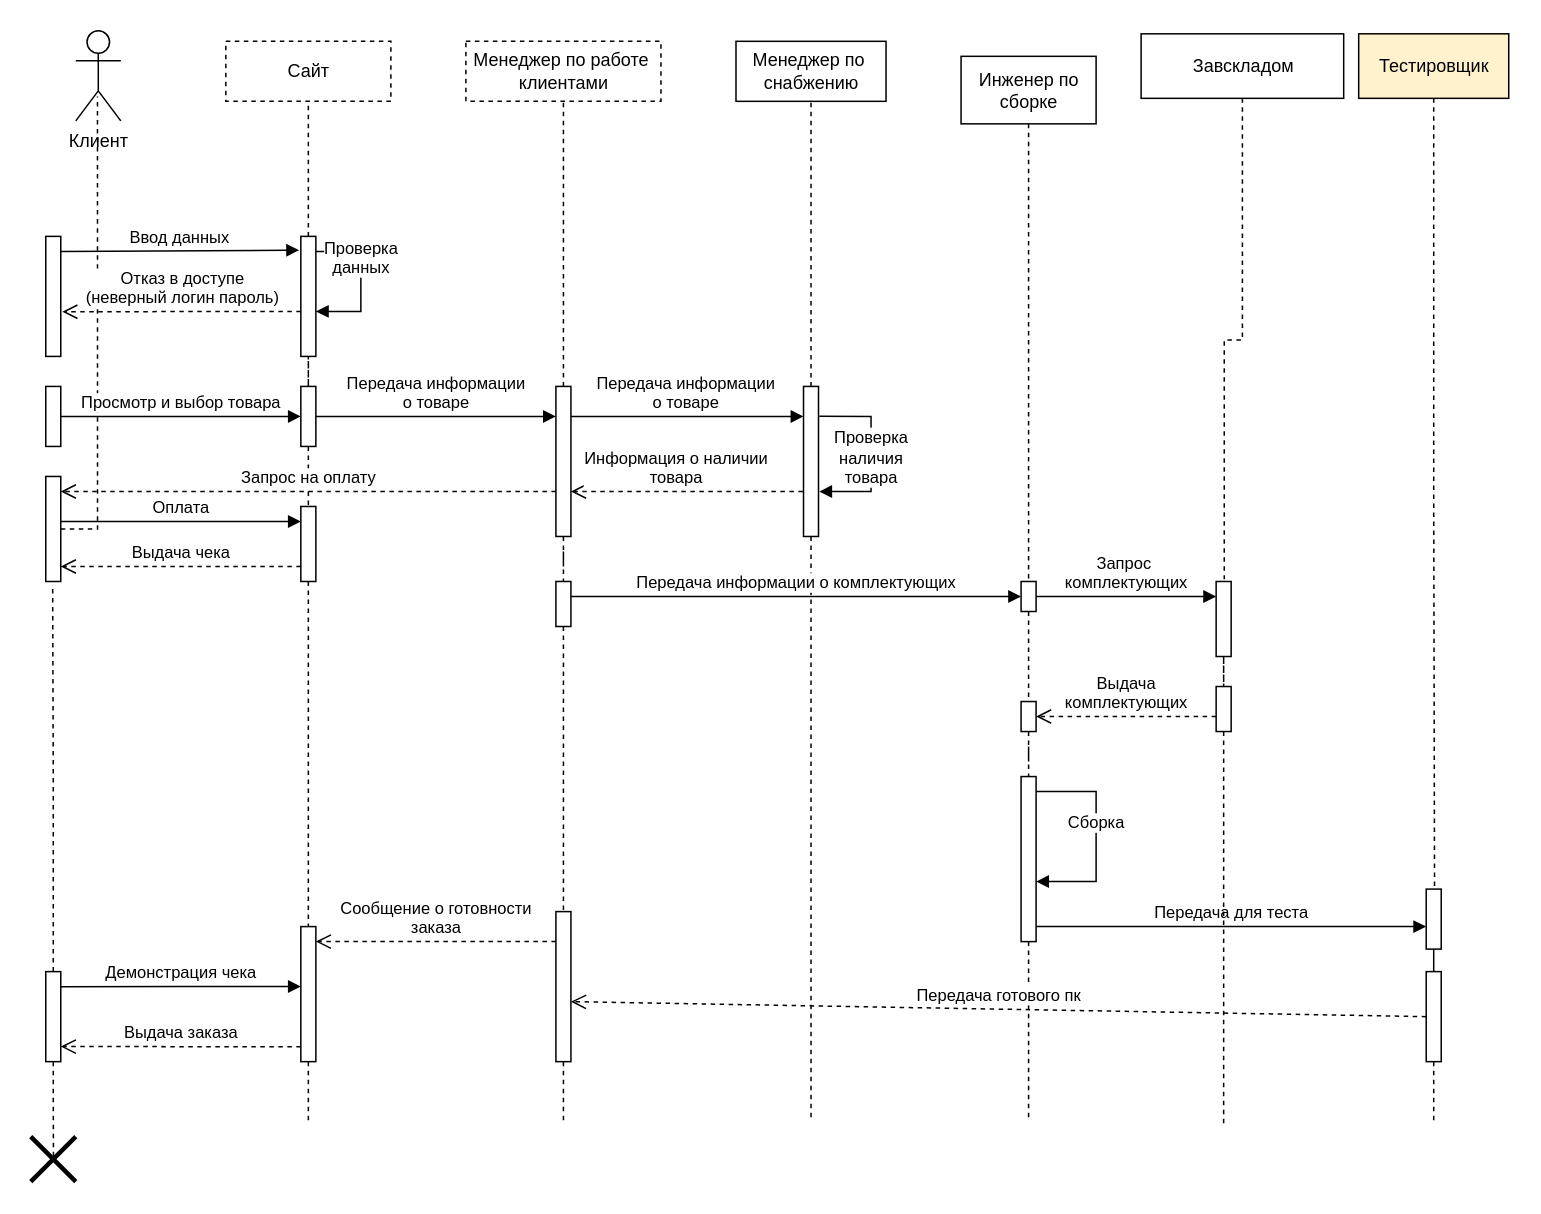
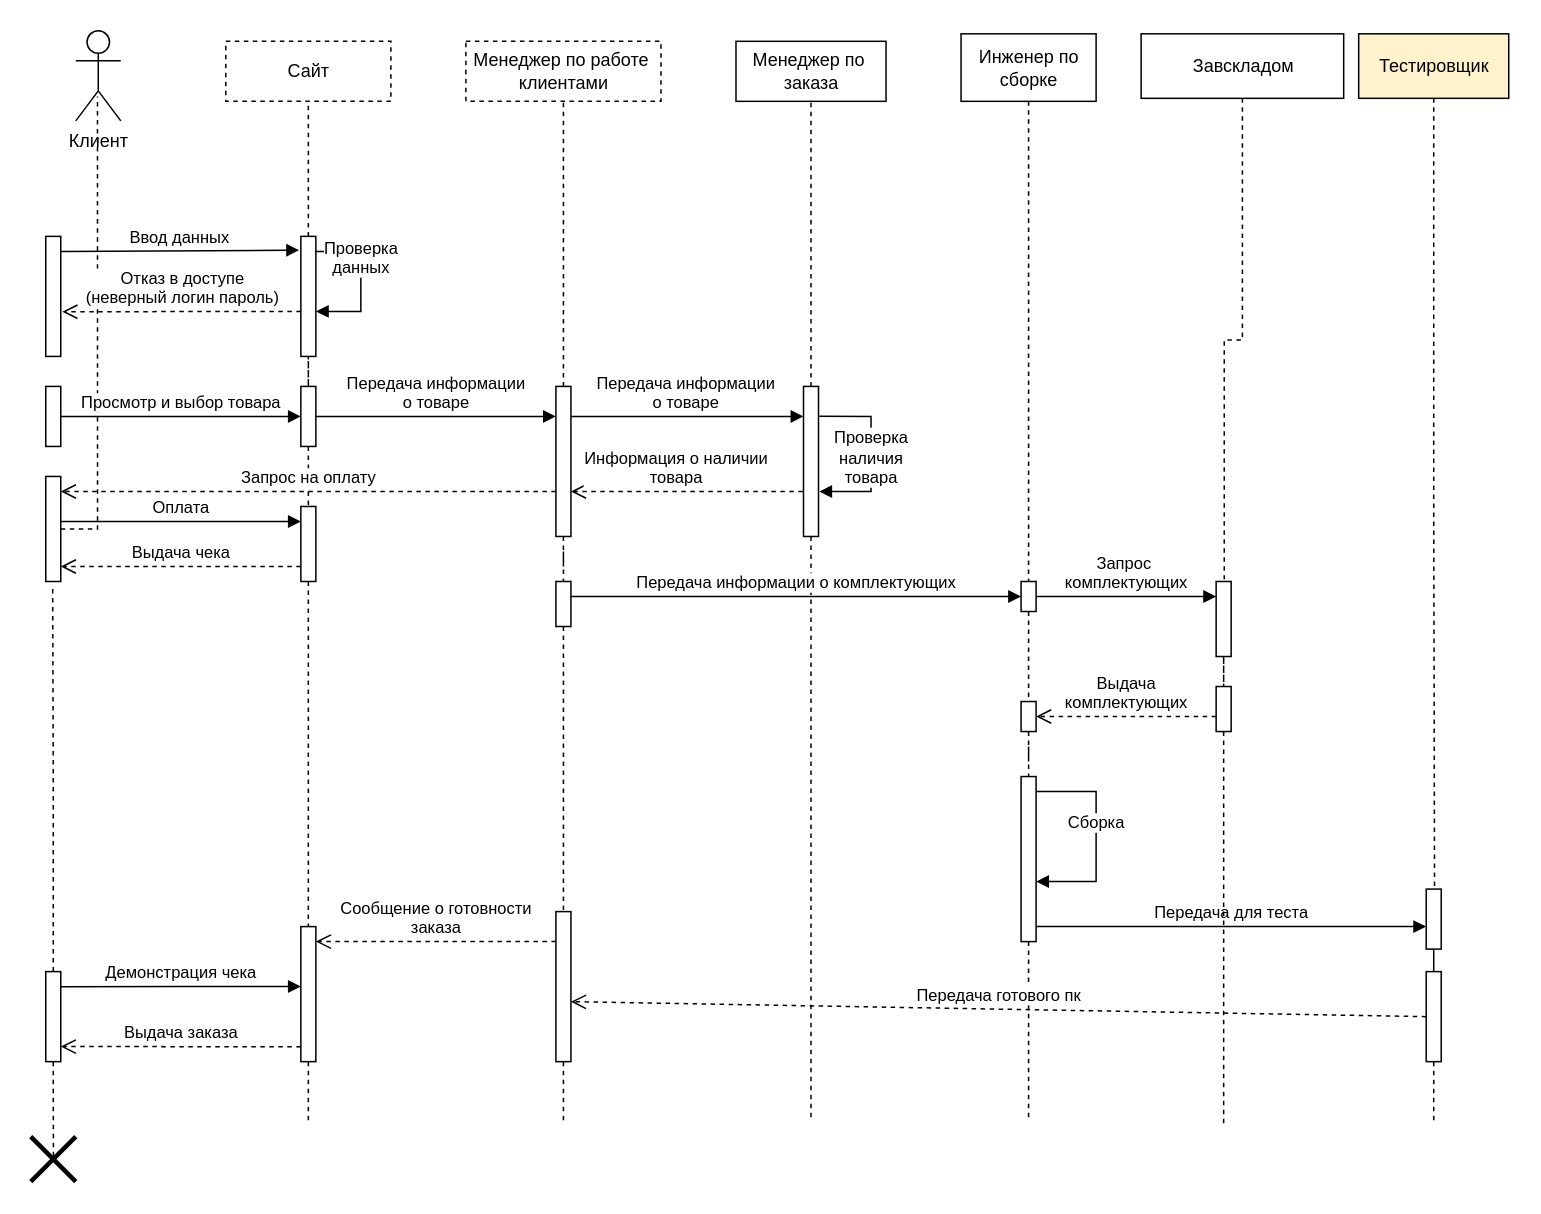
node "Менеджер по снабжению": label "Менеджер по снабжению" -> "Менеджер по заказа"
node "Инженер по сборке": moved (1028, 90) -> (1028, 68)
